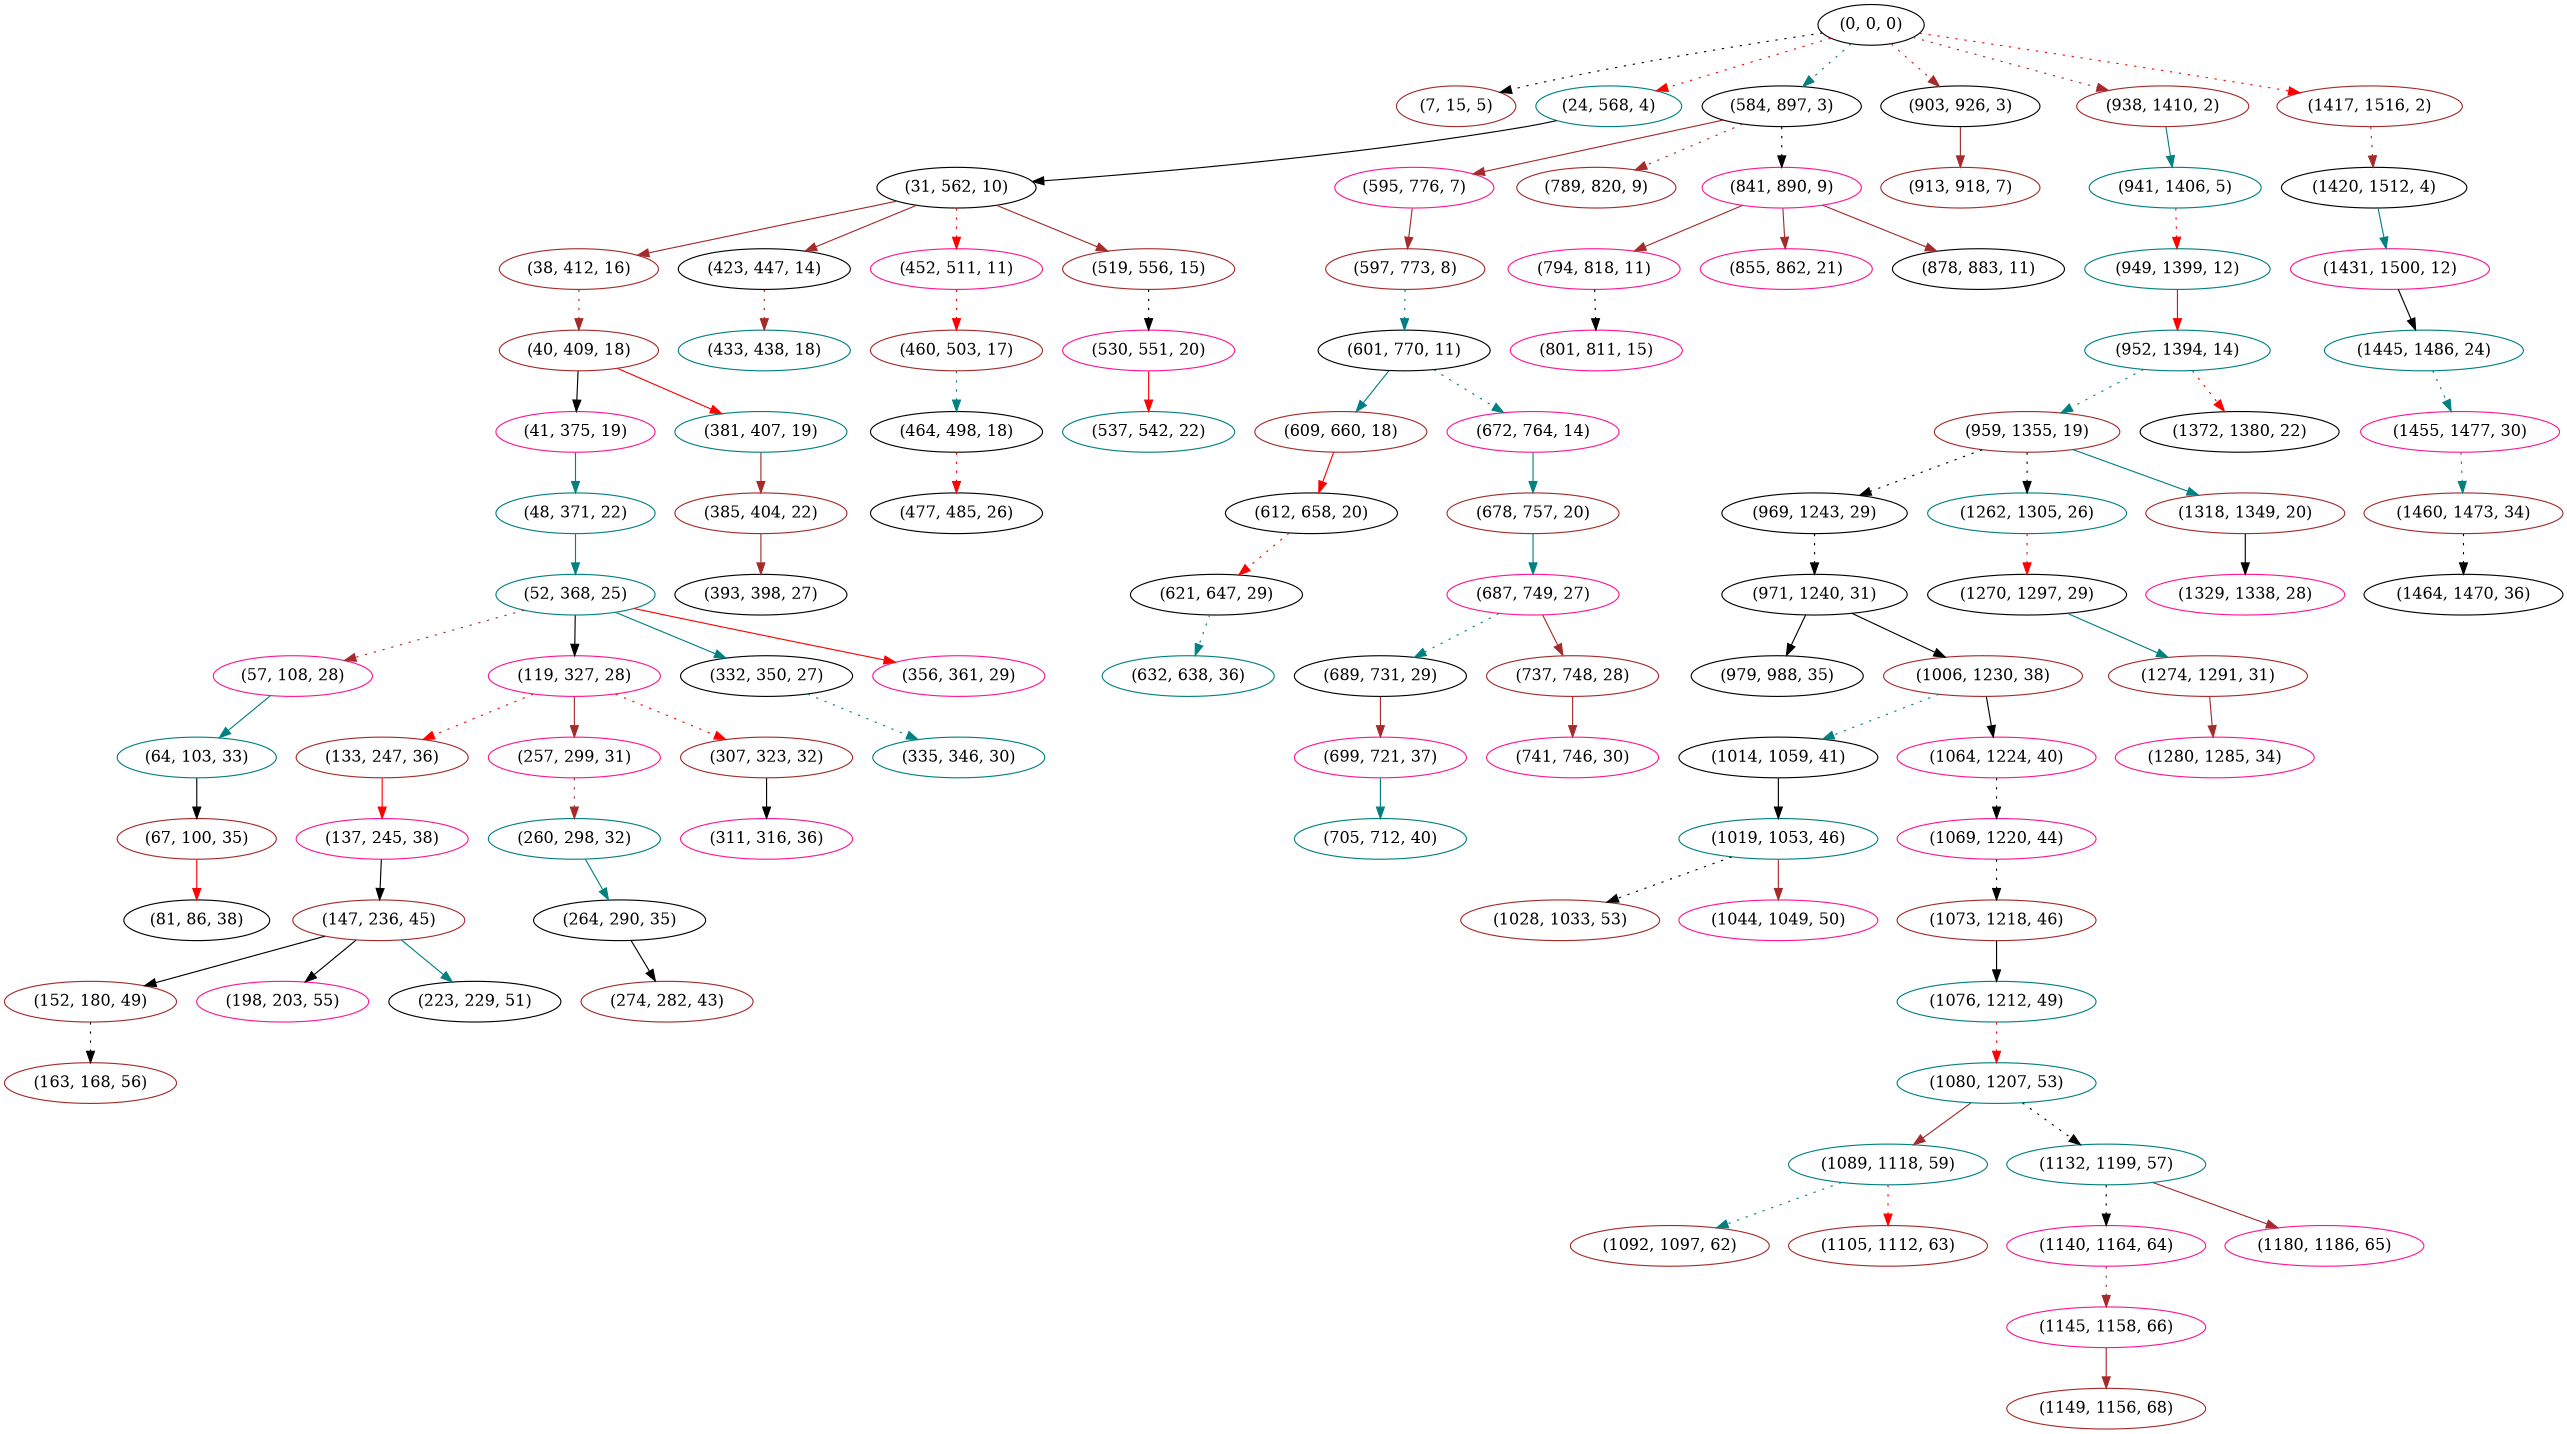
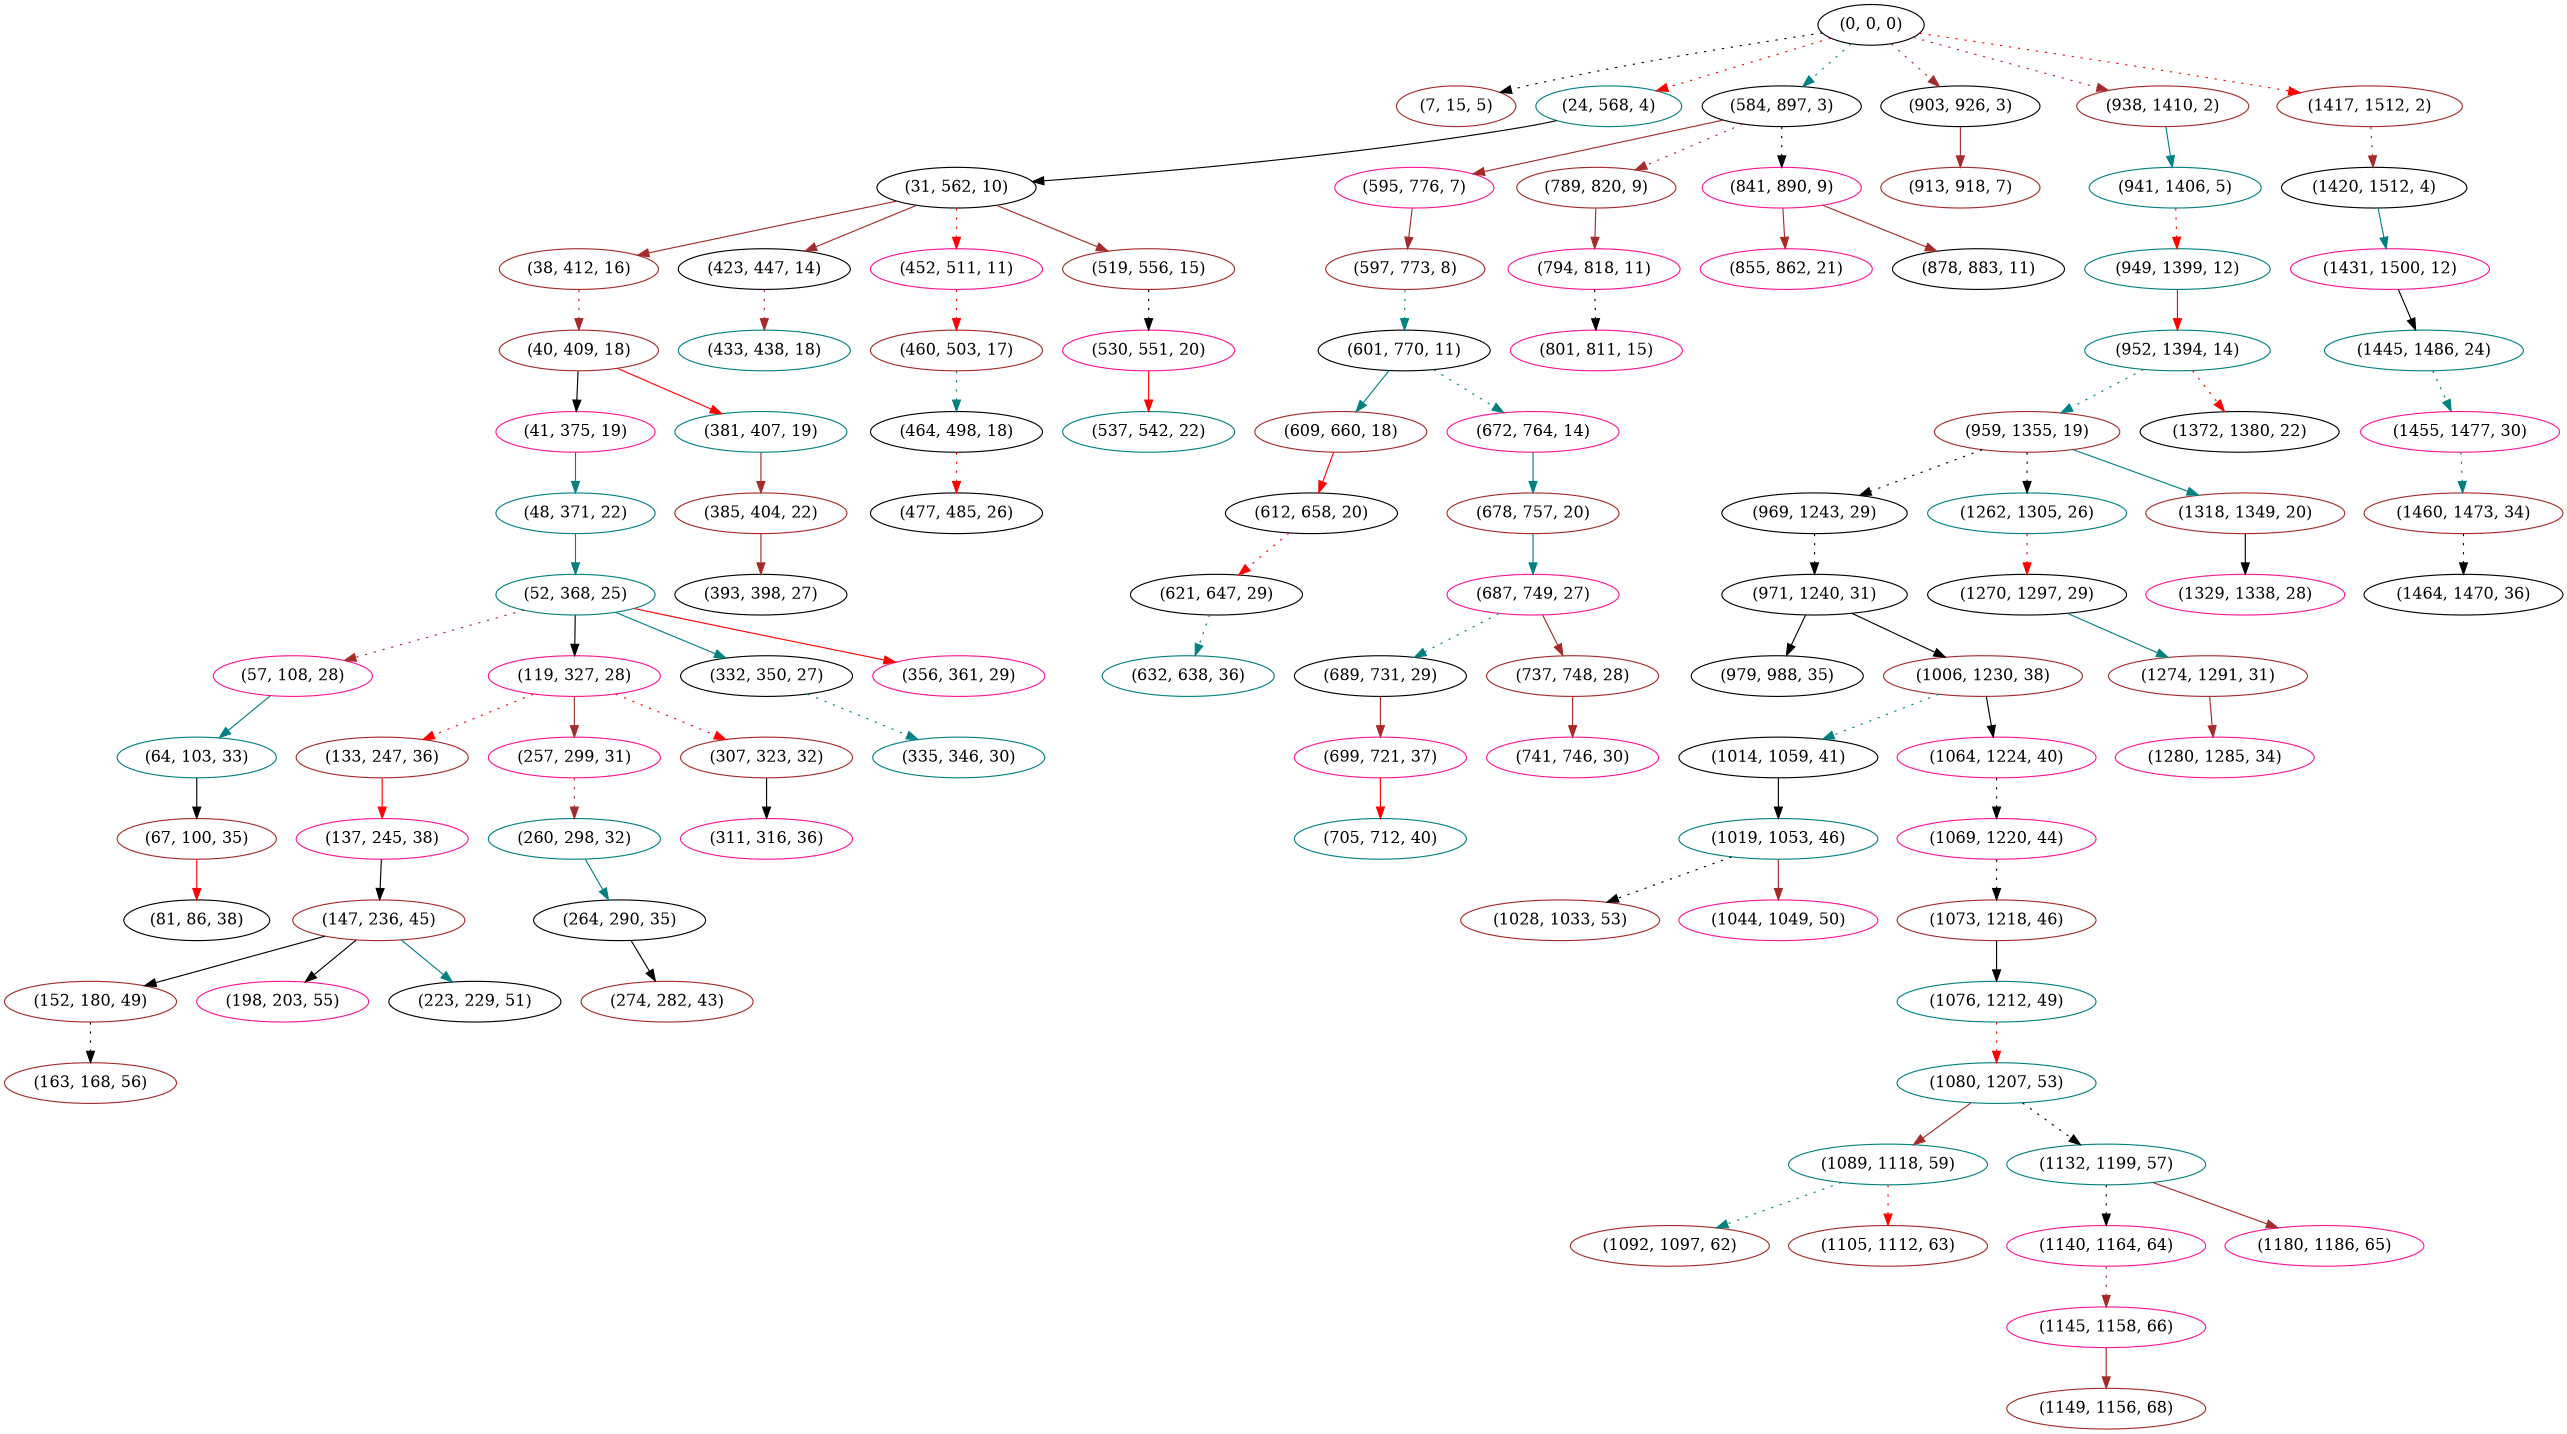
node "(1417, 1516, 2)": label "(1417, 1516, 2)" -> "(1417, 1512, 2)"
edge "(841, 890, 9)" -> "(794, 818, 11)": now "(789, 820, 9)" -> "(794, 818, 11)"
edge "(699, 721, 37)" -> "(705, 712, 40)": color teal -> red
